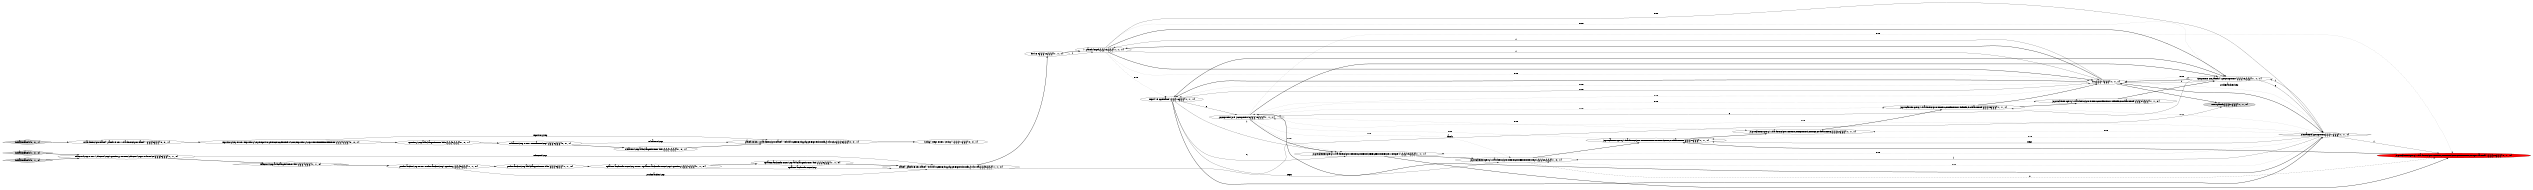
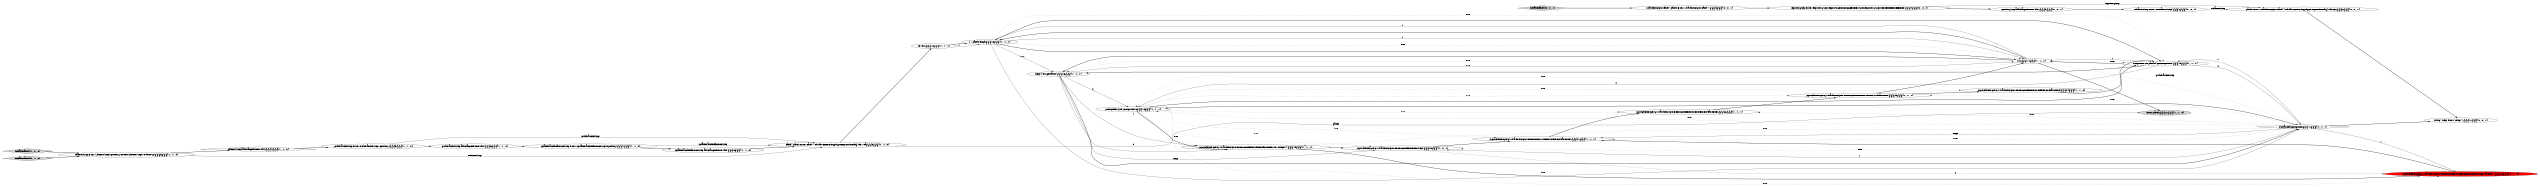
edge "i < panels.length@@@13@@@['1', '1', '1']" -> "steps(i( = c.getName()@@@16@@@['1', '1', '1']": style dotted -> solid
edge "c instanceof JComponent@@@17@@@['1', '1', '1']" -> "i++@@@14@@@['1', '1', '1']": now "c instanceof JComponent@@@17@@@['1', '1', '1']" -> "String(( steps = new String((((@@@11@@@['0', '0', '1']"
node "urlPatternStep.addChangeListener(this)@@@7@@@['0', '0', '1']": removed
